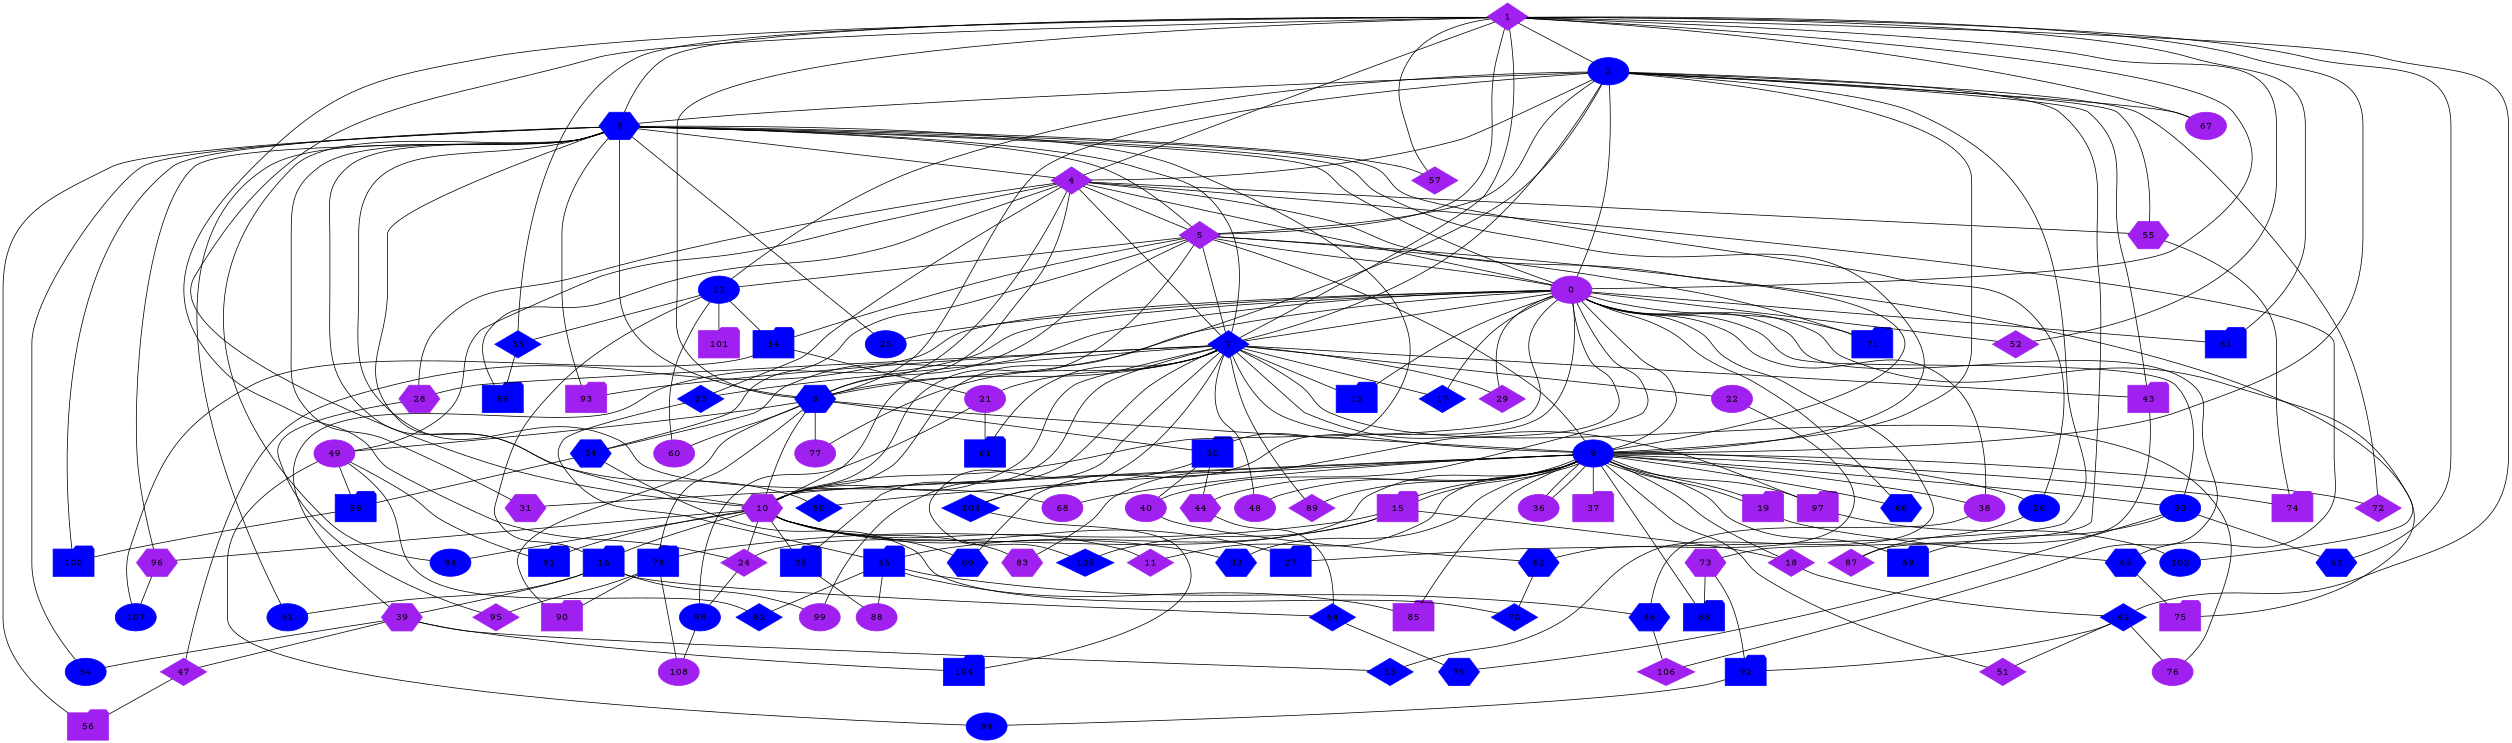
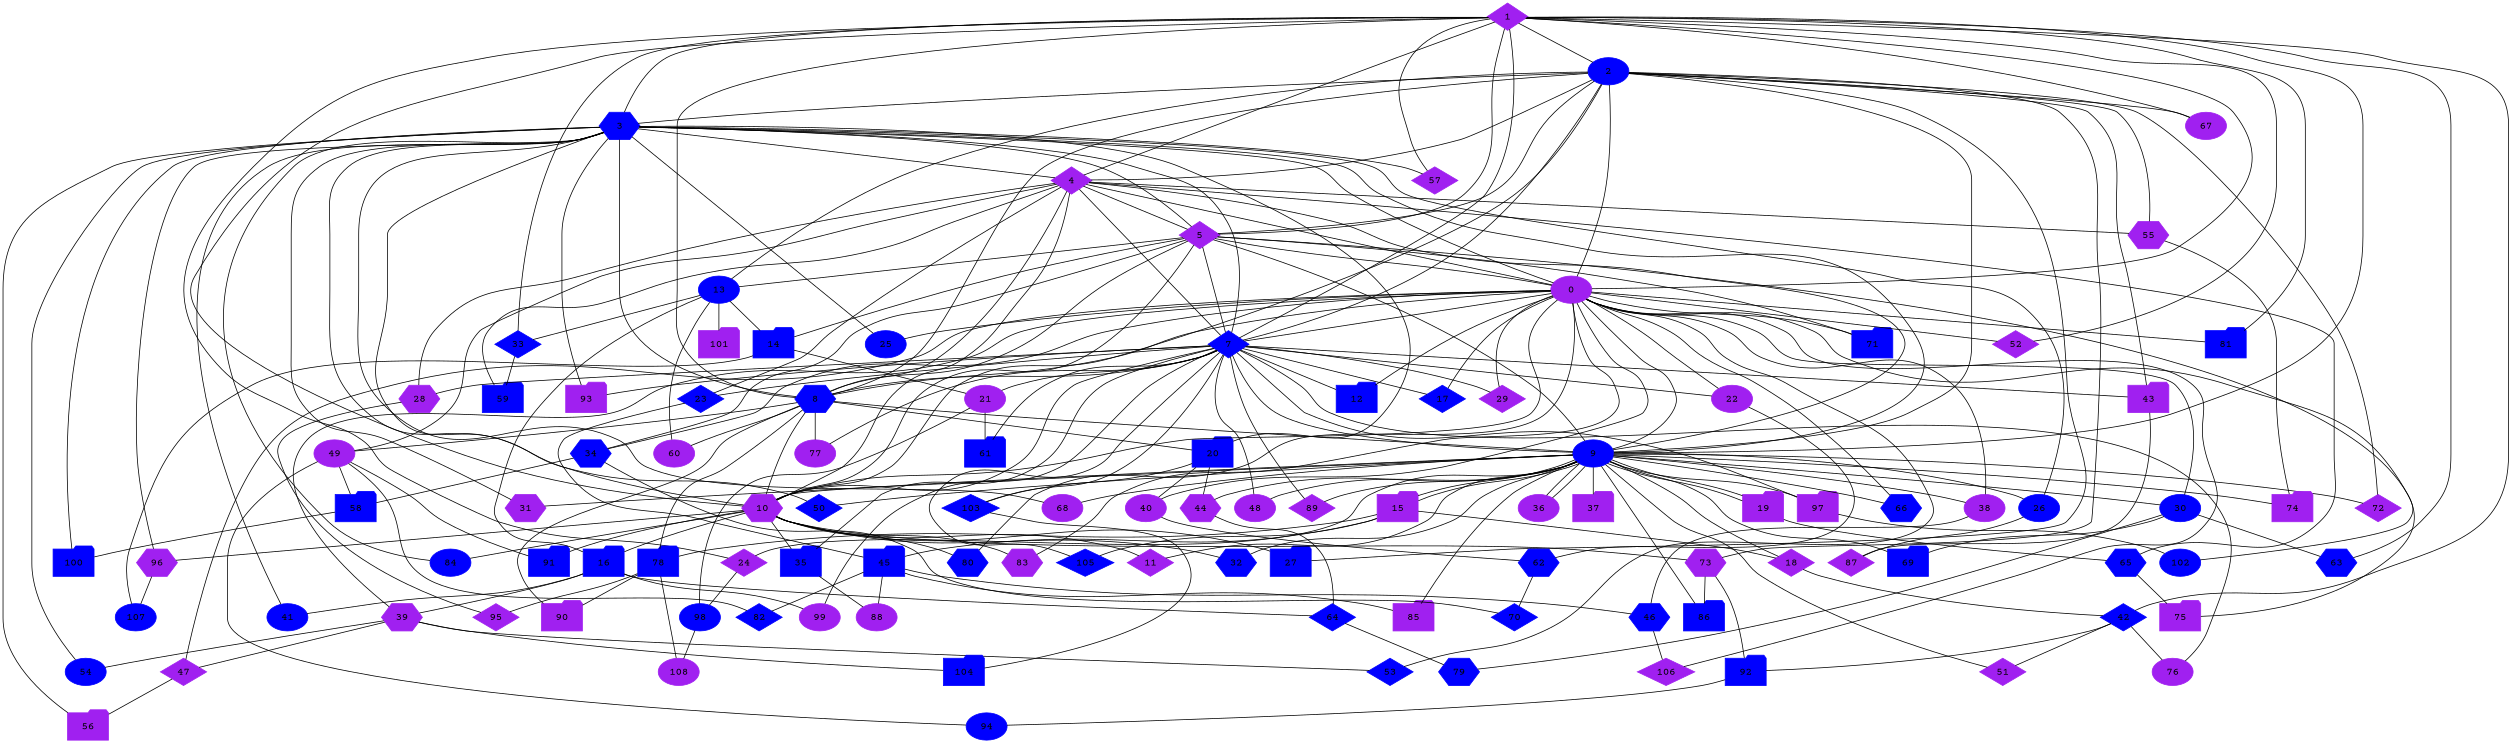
edge "0" -- "22": added
edge "10" -- "24": now "10" -- "73"
